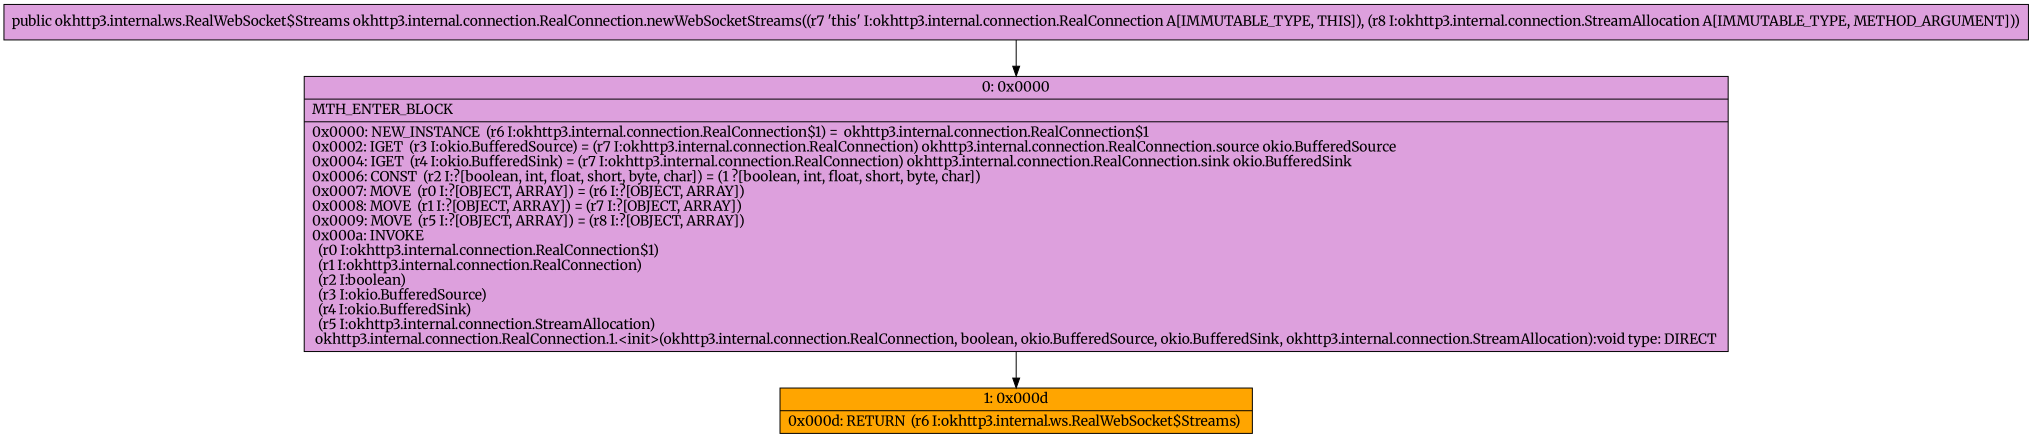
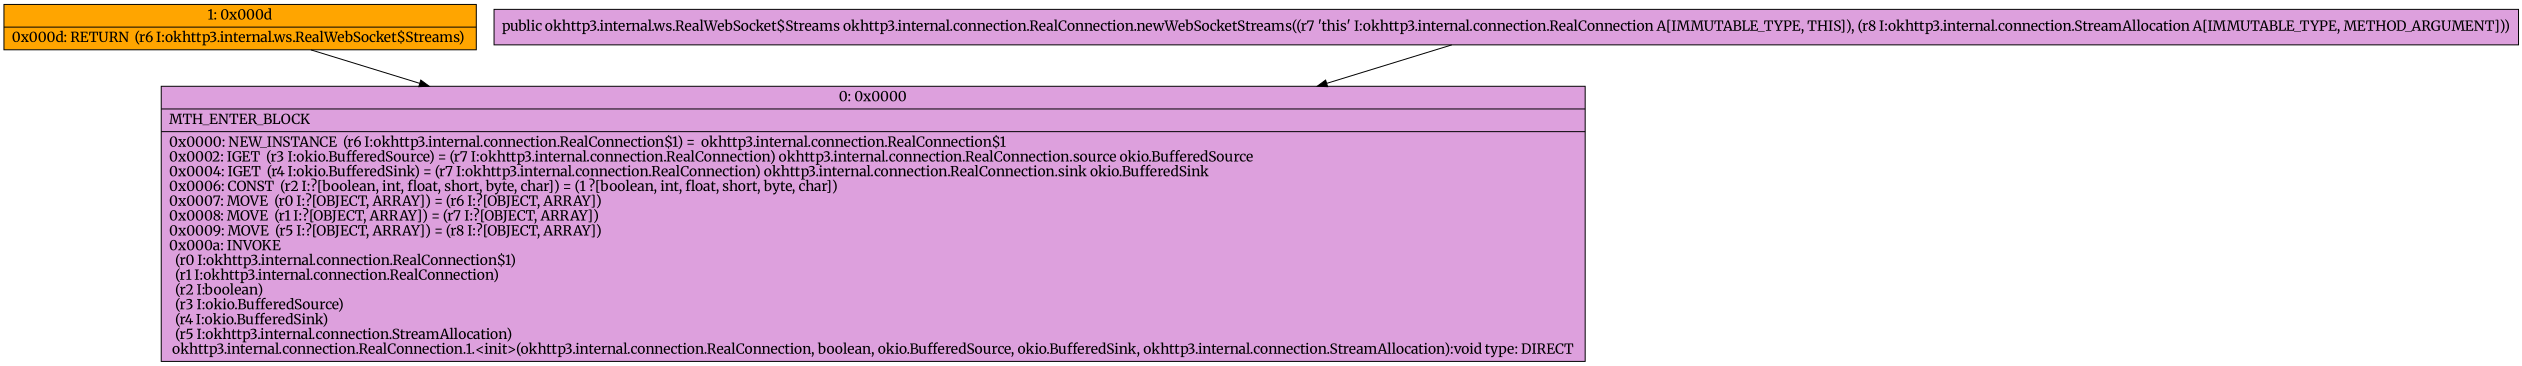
edge "0: 0x0000" -> "1: 0x000d": reversed
